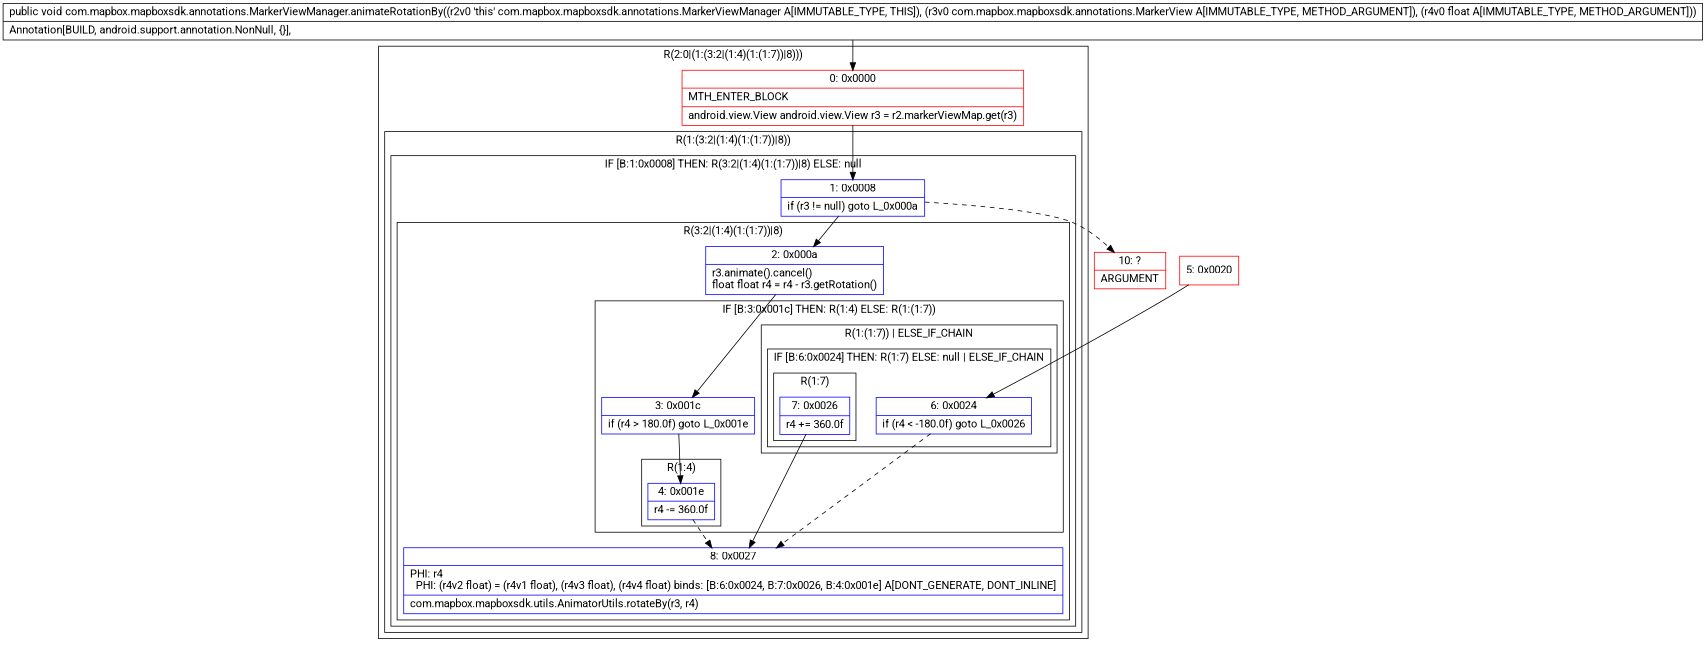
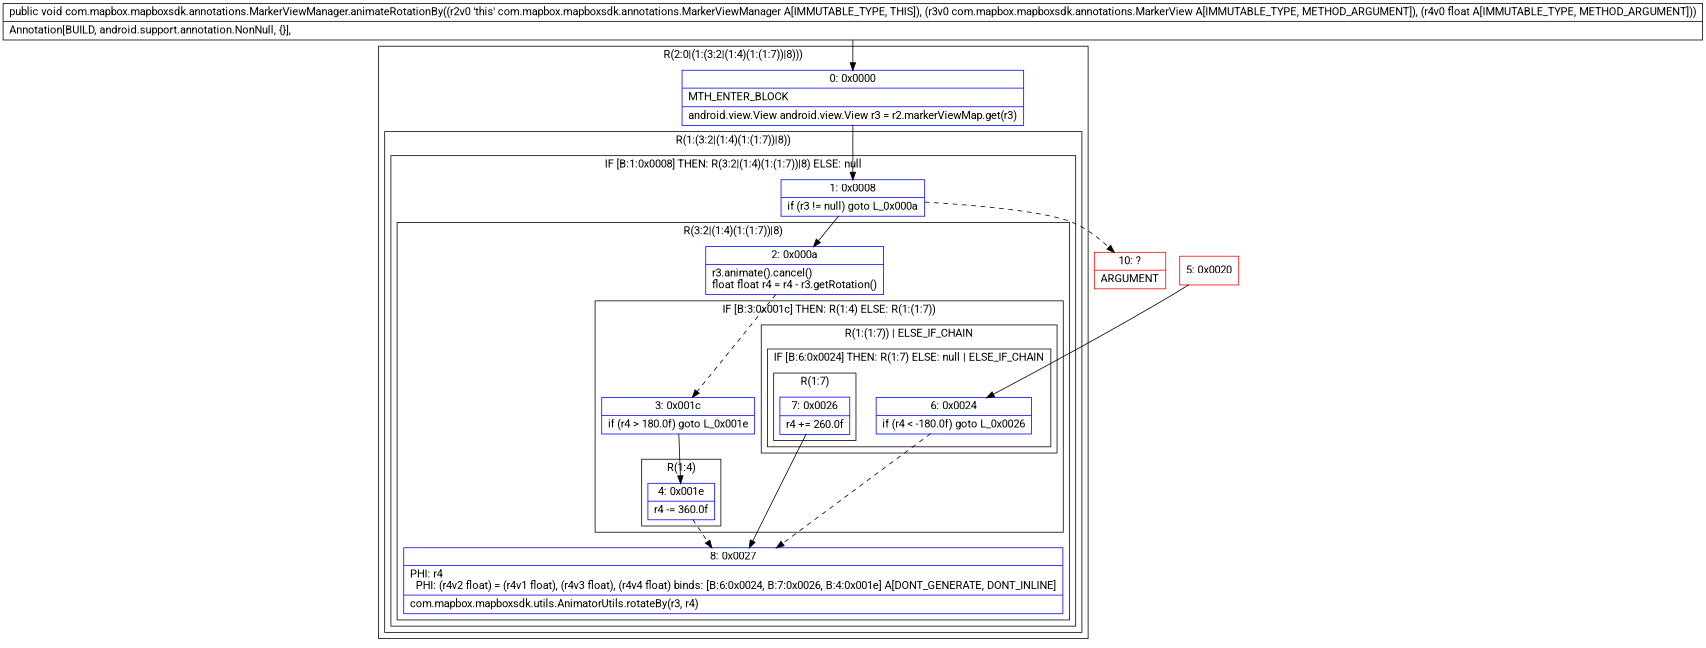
node "0: 0x0000": color red -> blue
edge "2: 0x000a" -> "3: 0x001c": style solid -> dashed
node "7: 0x0026": text "r4 += 360.0f" -> "r4 += 260.0f"
